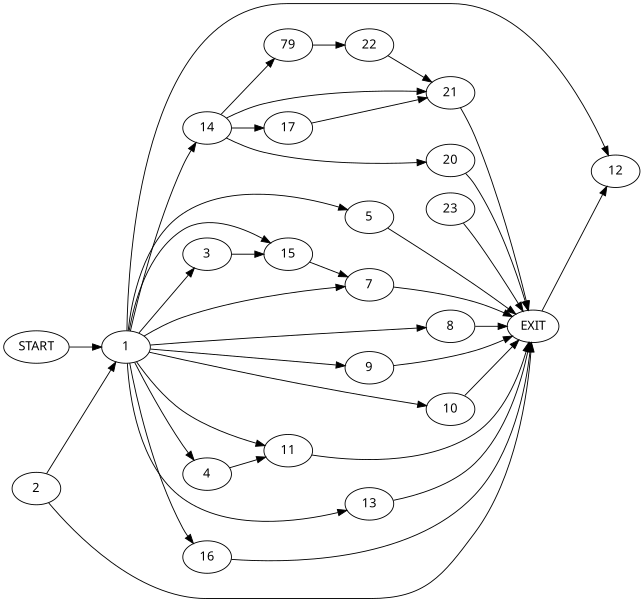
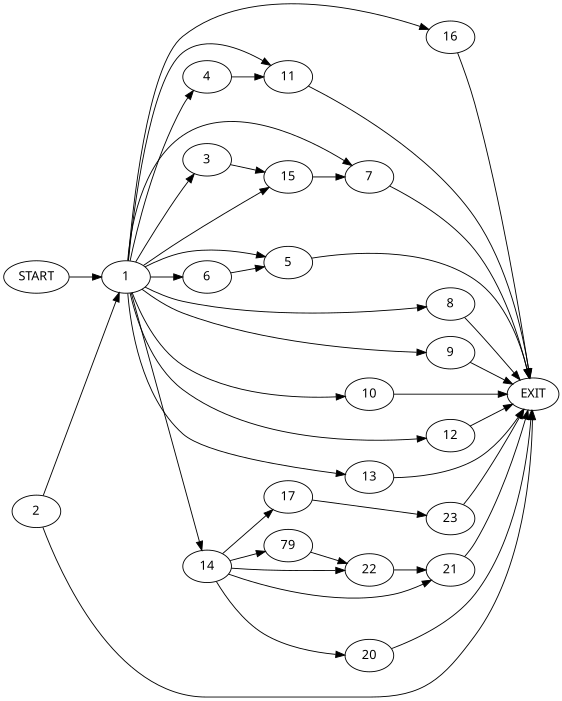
edge "17" -> "21": now "17" -> "23"
edge "EXIT" -> "12": reversed
node "6": added
edge "14" -> "22": added
